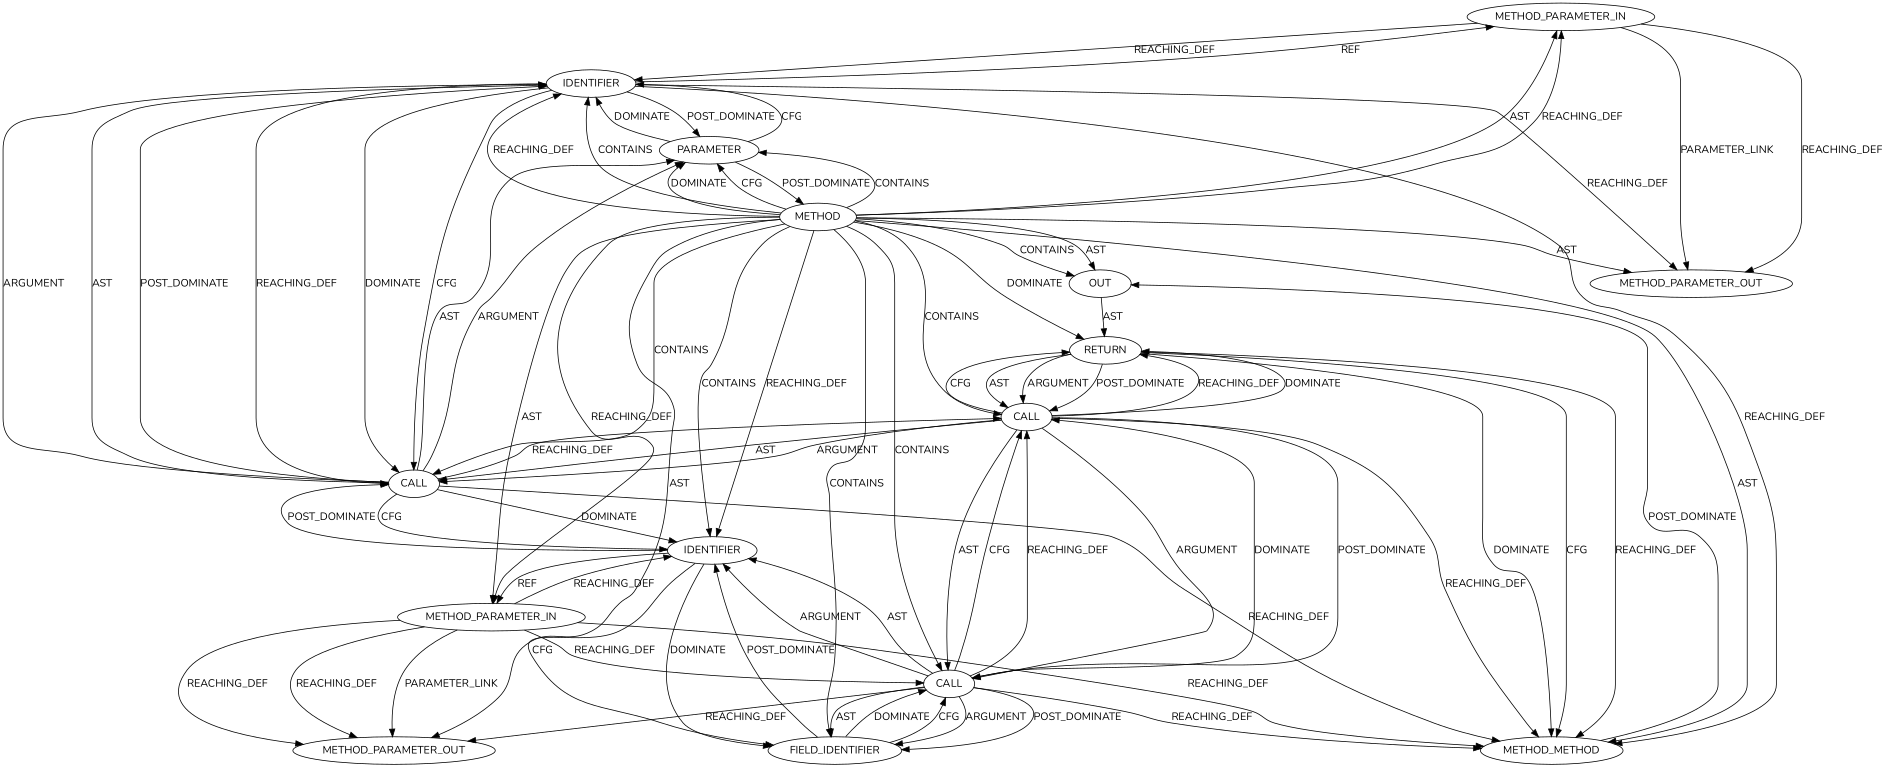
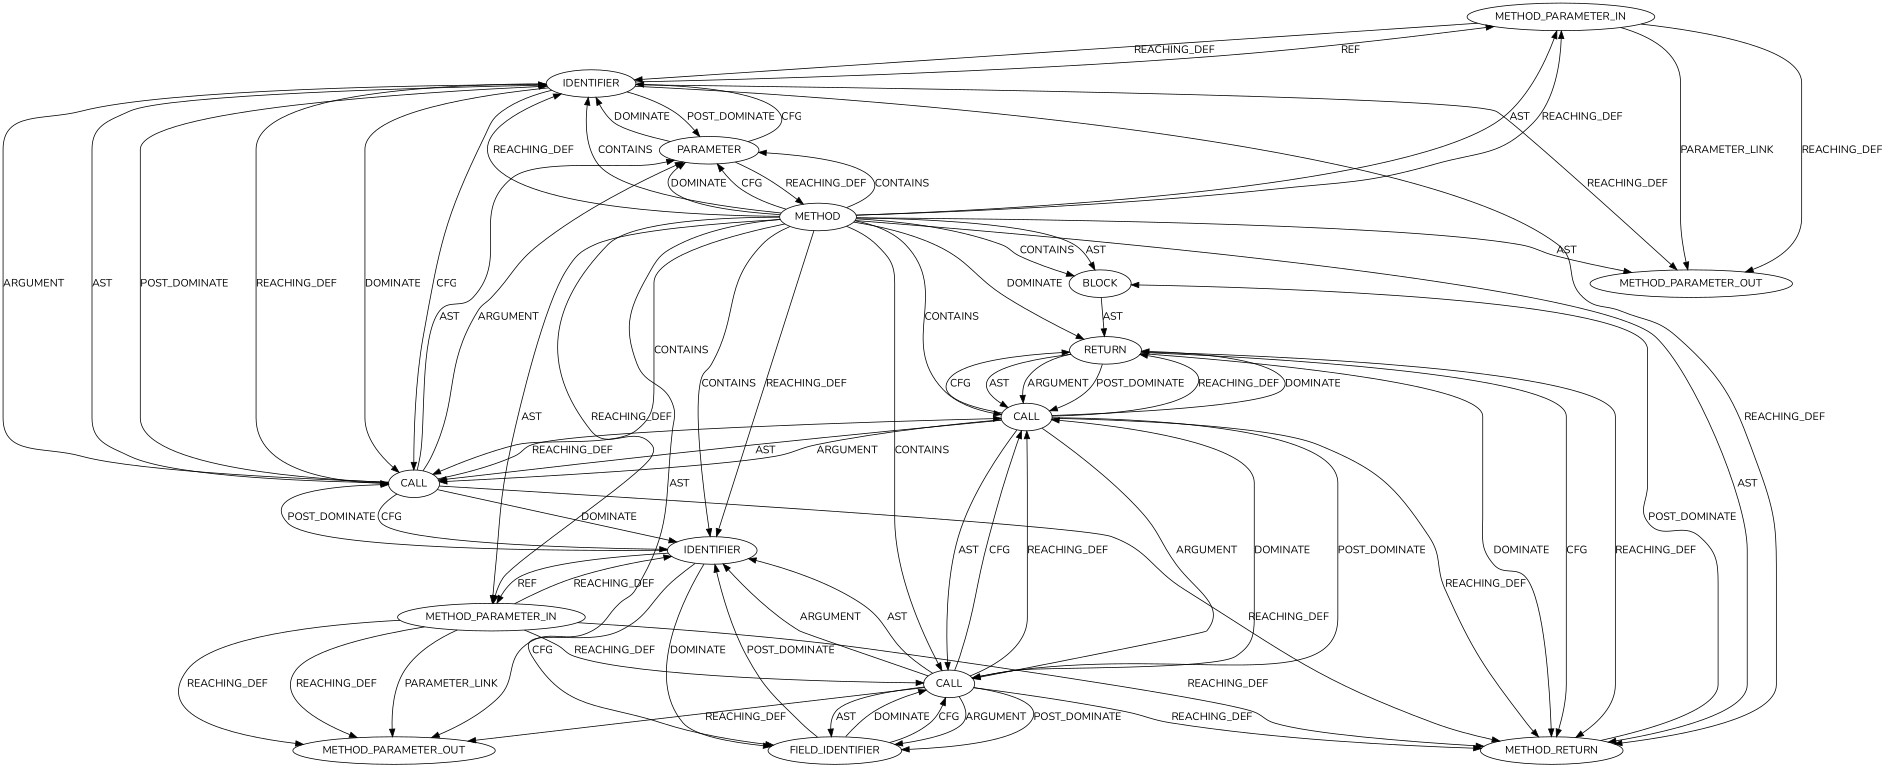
edge "PARAMETER" -> "METHOD": label "POST_DOMINATE" -> "REACHING_DEF"
node "OUT": label "OUT" -> "BLOCK"
edge "METHOD" -> "FIELD_IDENTIFIER": removed, label "CONTAINS"
node "METHOD_METHOD": label "METHOD_METHOD" -> "METHOD_RETURN"
